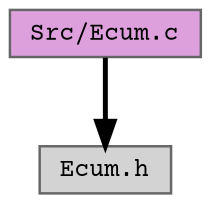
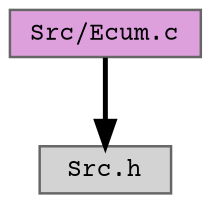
node "Ecum.h": label "Ecum.h" -> "Src.h"
